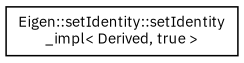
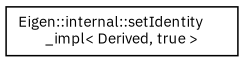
node "Eigen::setIdentity::setIdentity _impl< Derived, true >": label "Eigen::setIdentity::setIdentity _impl< Derived, true >" -> "Eigen::internal::setIdentity _impl< Derived, true >"
